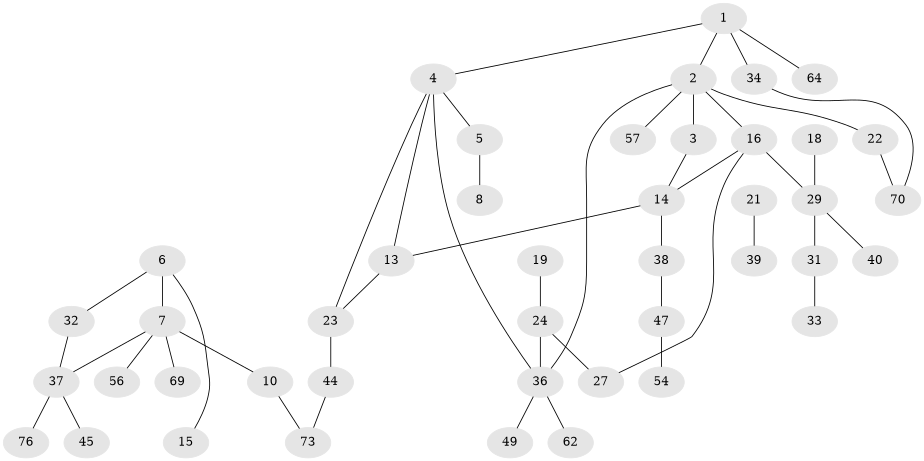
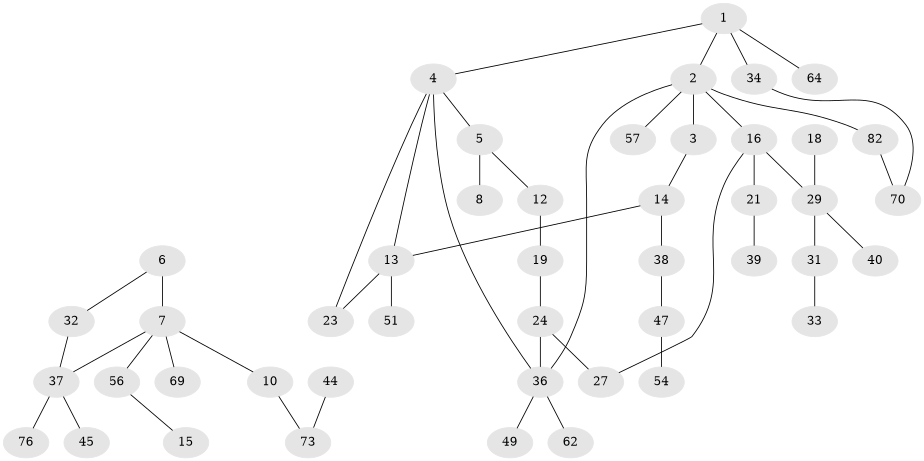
node "22": label "22" -> "82"
edge "16" -- "14": now "16" -- "21"
node "12": added
node "51": added
edge "23" -- "44": removed
edge "6" -- "15": now "56" -- "15"
